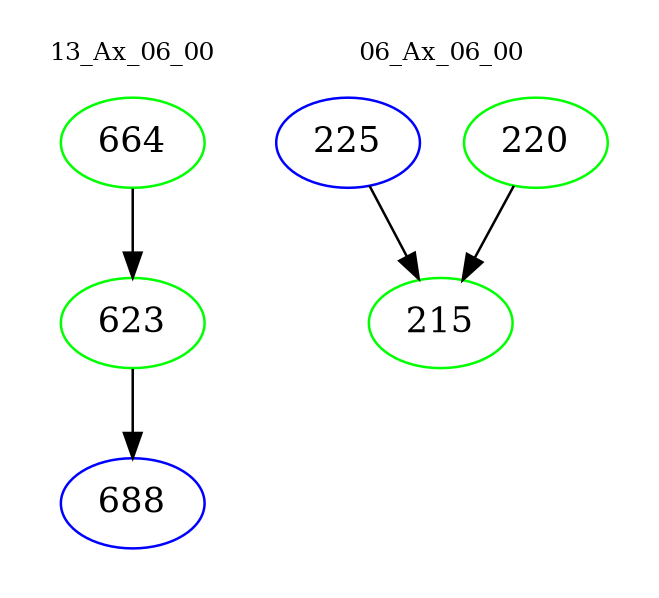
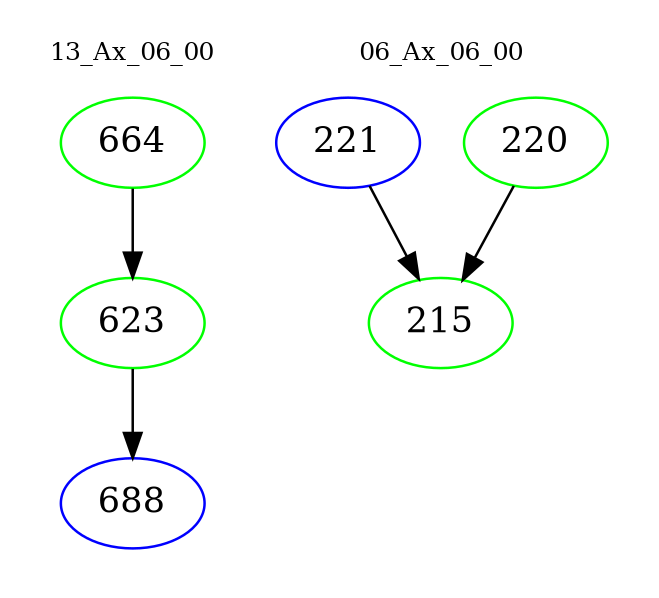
node "225": label "225" -> "221"
